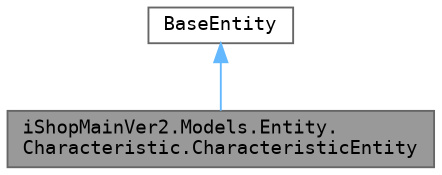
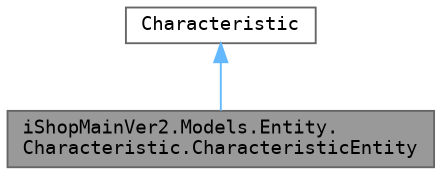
node "BaseEntity": label "BaseEntity" -> "Characteristic"
